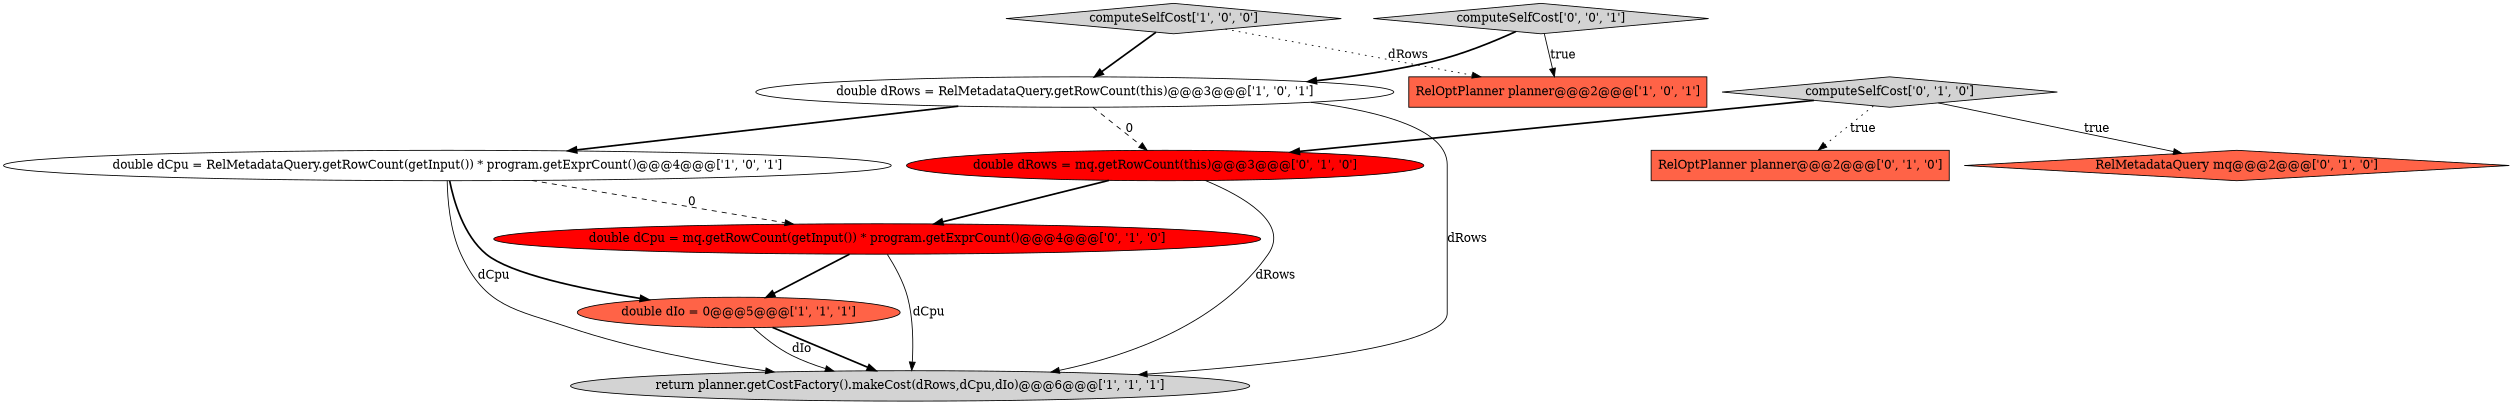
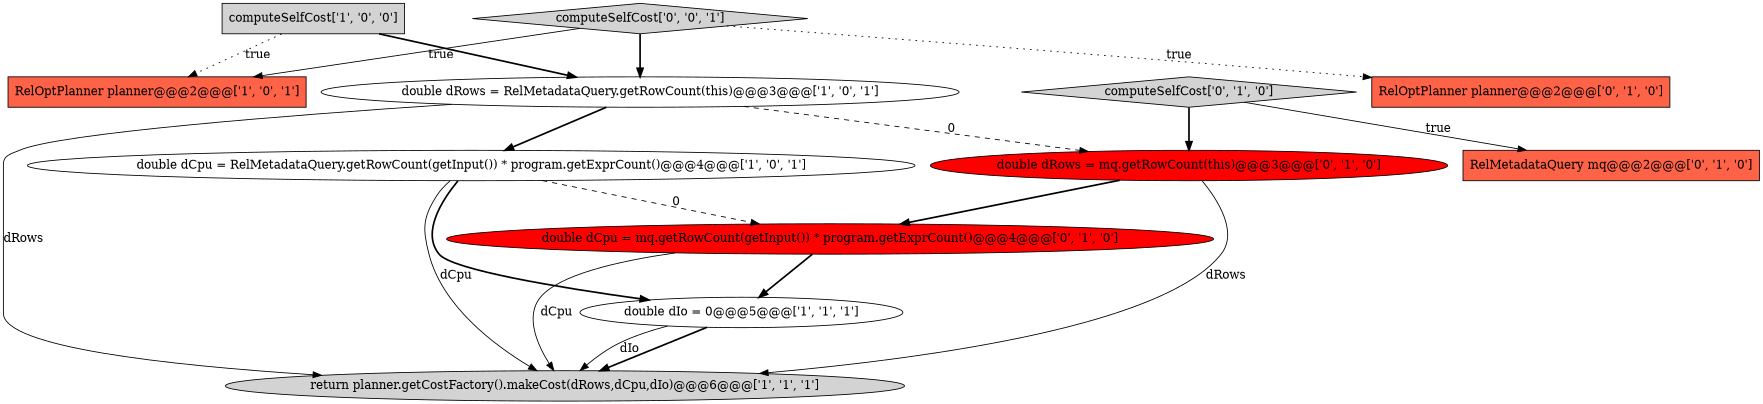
node "computeSelfCost['1', '0', '0']": shape diamond -> box
edge "computeSelfCost['1', '0', '0']" -> "RelOptPlanner planner@@@2@@@['1', '0', '1']": label "dRows" -> "true"
edge "computeSelfCost['0', '1', '0']" -> "RelOptPlanner planner@@@2@@@['0', '1', '0']": now "computeSelfCost['0', '0', '1']" -> "RelOptPlanner planner@@@2@@@['0', '1', '0']"
node "RelMetadataQuery mq@@@2@@@['0', '1', '0']": shape diamond -> box
node "double dIo = 0@@@5@@@['1', '1', '1']": fillcolor tomato -> white
